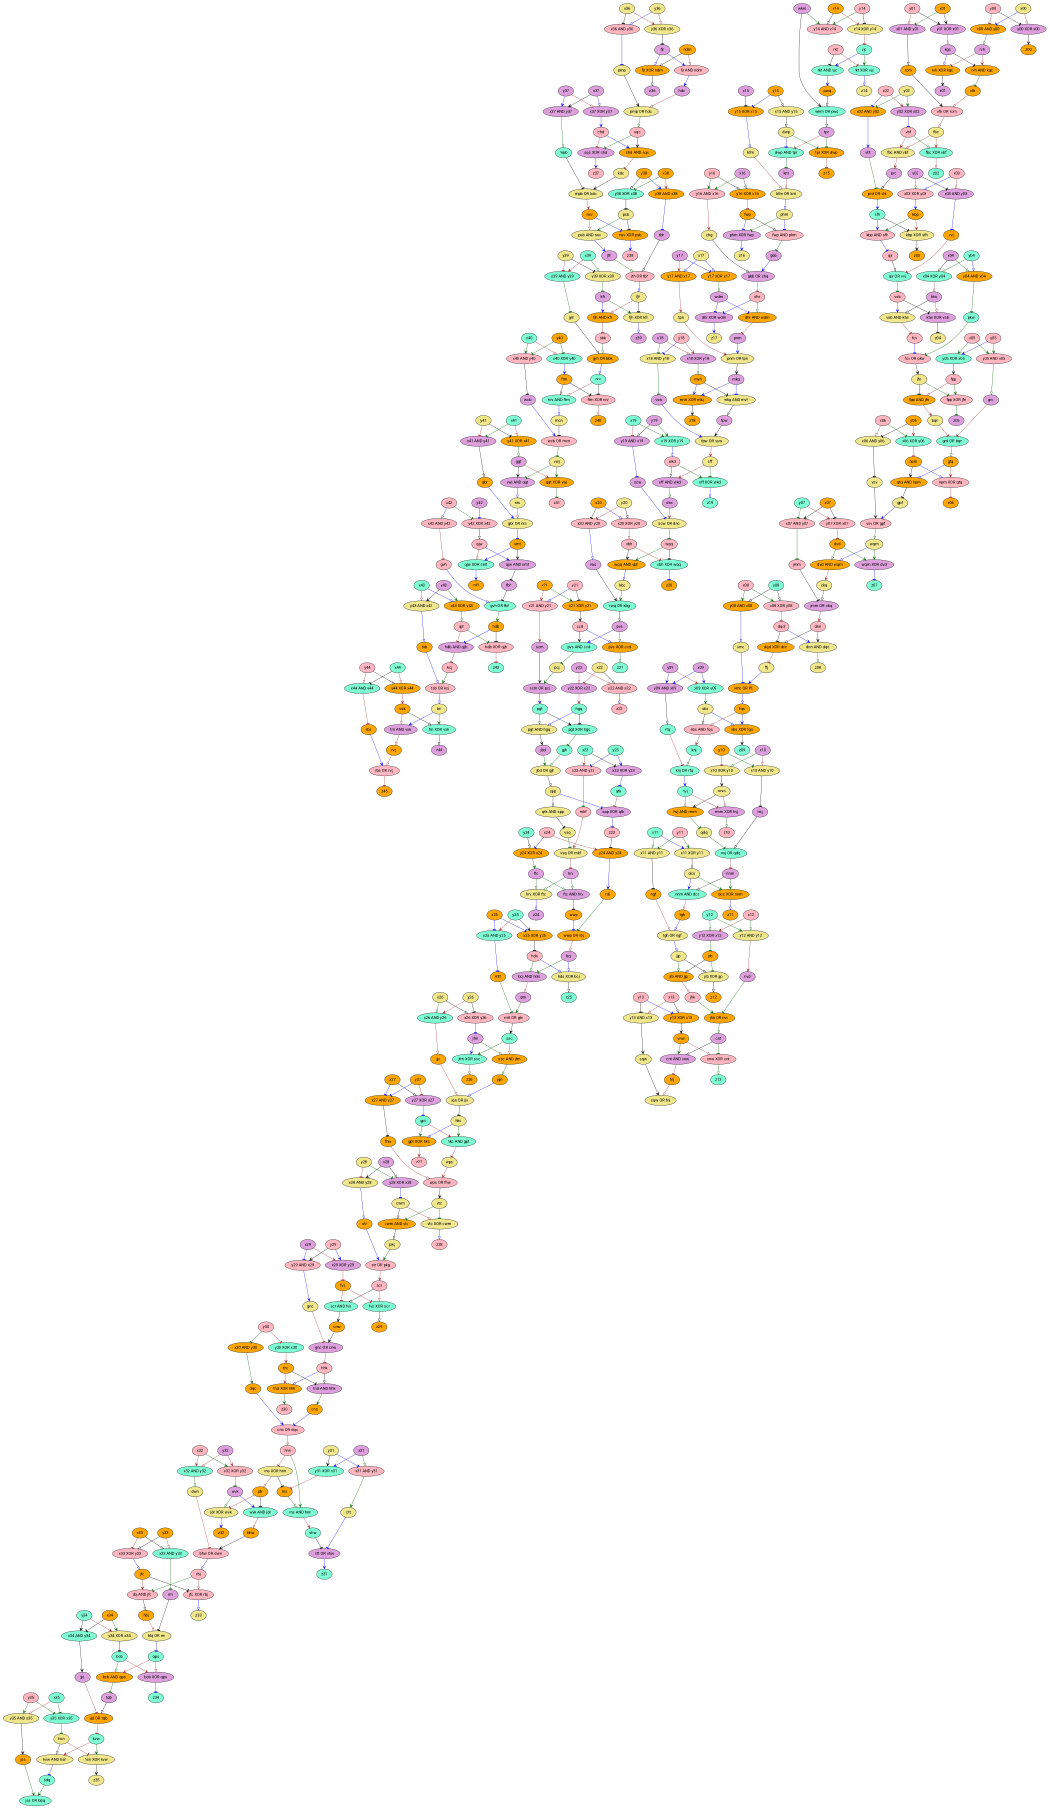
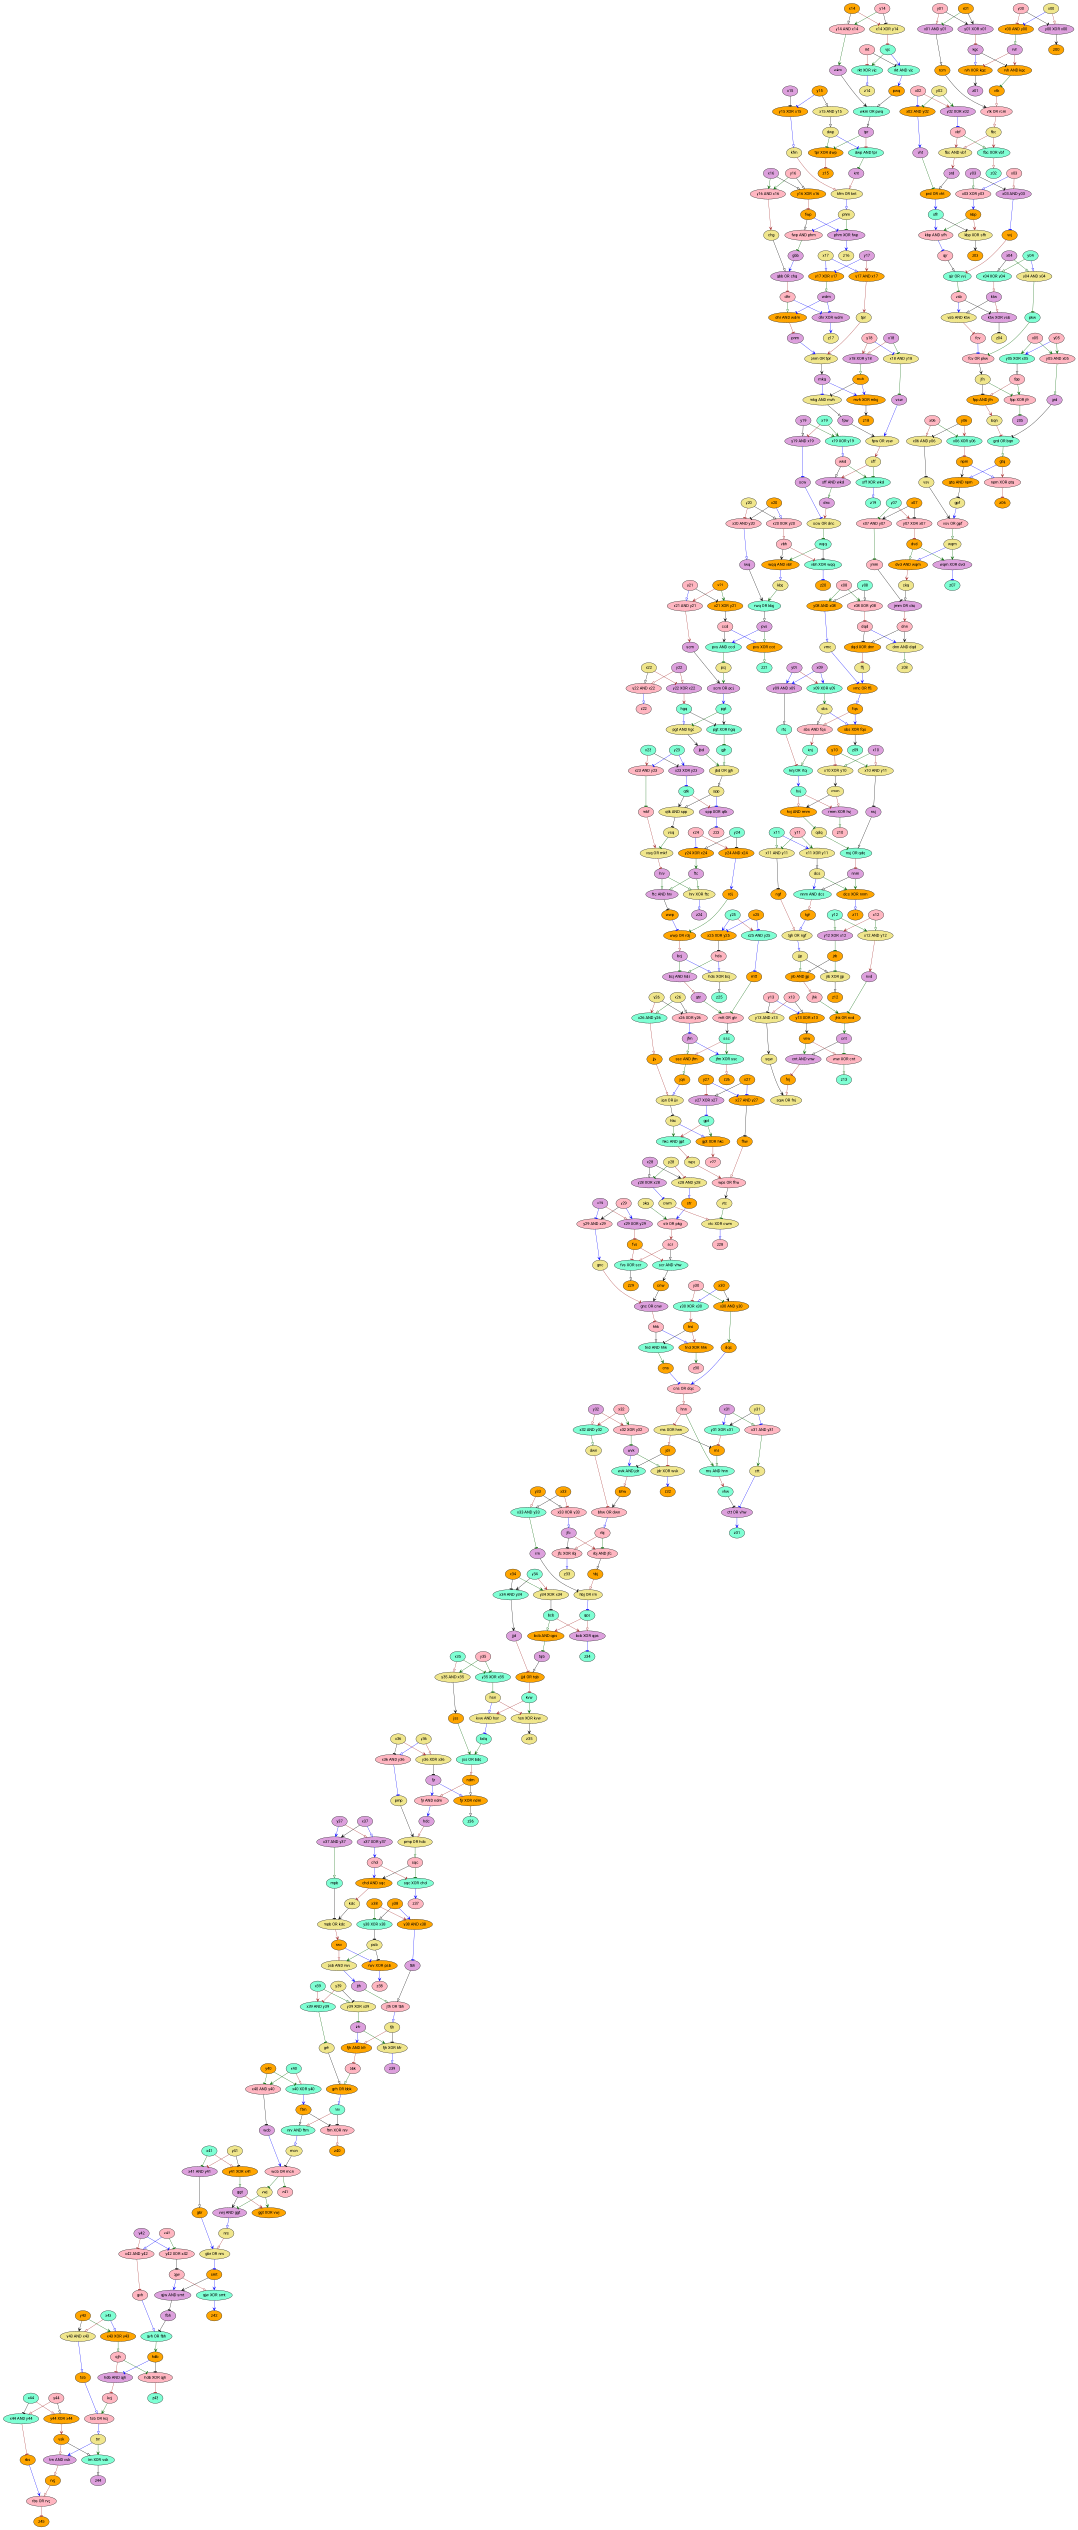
edge "wkm" -> "y14 AND x14": reversed
edge "y01 XOR x01" -> "kgc": arrowhead onormal -> tee
node "z36": fillcolor plum -> aquamarine
node "sqc XOR chd": fillcolor plum -> aquamarine
node "y04 AND x04": fillcolor orange -> khaki
edge "y05 XOR x05" -> "fpp": arrowhead vee -> onormal
edge "grd" -> "grd OR bqn": color brown -> black
edge "ggt XOR vwj" -> "z41": now "wcb OR mcn" -> "z41"
edge "y42 XOR x42" -> "qjw": arrowhead onormal -> tee
node "wqq": fillcolor lightpink -> aquamarine
node "y43": fillcolor plum -> orange
edge "pgt" -> "pgt AND hgq": arrowhead onormal -> tee
node "x10 AND y10": label "x10 AND y10" -> "x10 AND y11"
edge "qtk" -> "qtk AND spp": added
edge "z23" -> "y24 AND x24": now "y24" -> "y24 AND x24"
edge "y25" -> "x25 XOR y25": color black -> blue
edge "jhk OR nvd" -> "cnt": arrowhead onormal -> vee
node "cwm AND vtc": removed
edge "x29" -> "x29 XOR y29": arrowhead vee -> onormal
node "x30": added
node "scr AND fvs": label "scr AND fvs" -> "scr AND vhw"
node "tnd AND hhk": fillcolor plum -> aquamarine
node "jfc": fillcolor orange -> plum
edge "hsn" -> "kvw AND hsn": color black -> blue
edge "jss OR bdq" -> "ndm": added
edge "y42" -> "x42 AND y42": added
